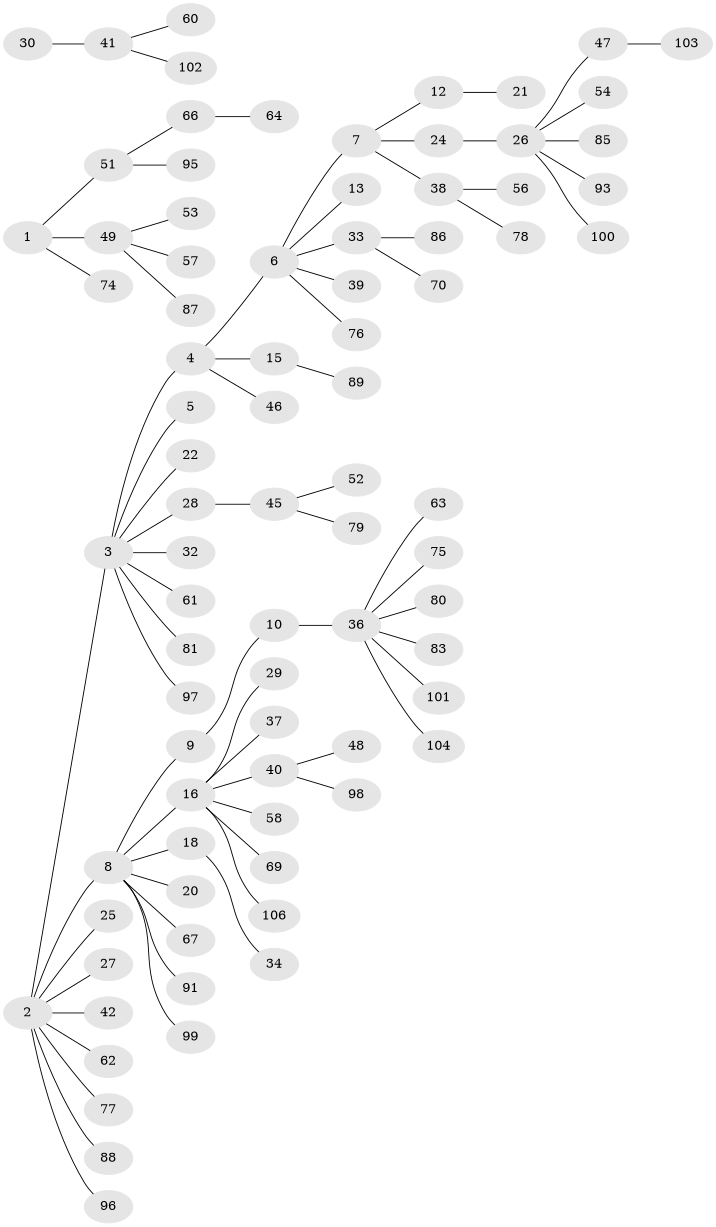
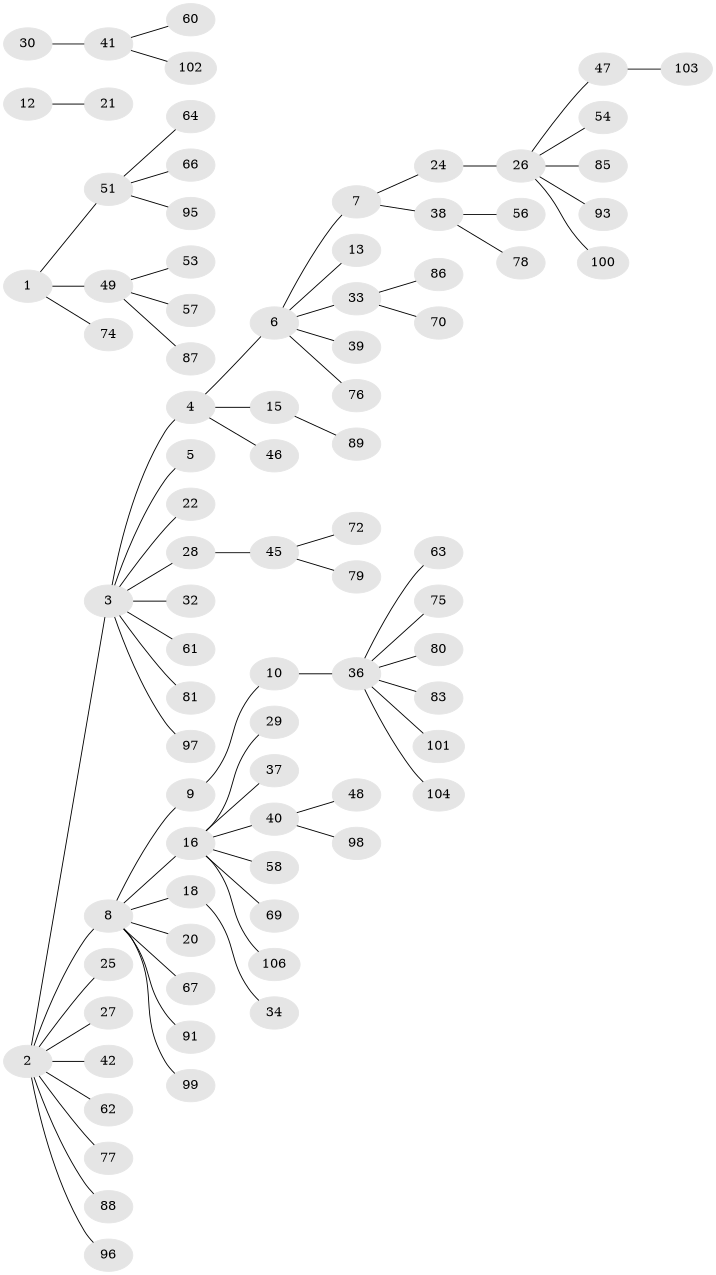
edge "66" -- "64": now "51" -- "64"
edge "12" -- "7": removed
node "52": label "52" -> "72"
